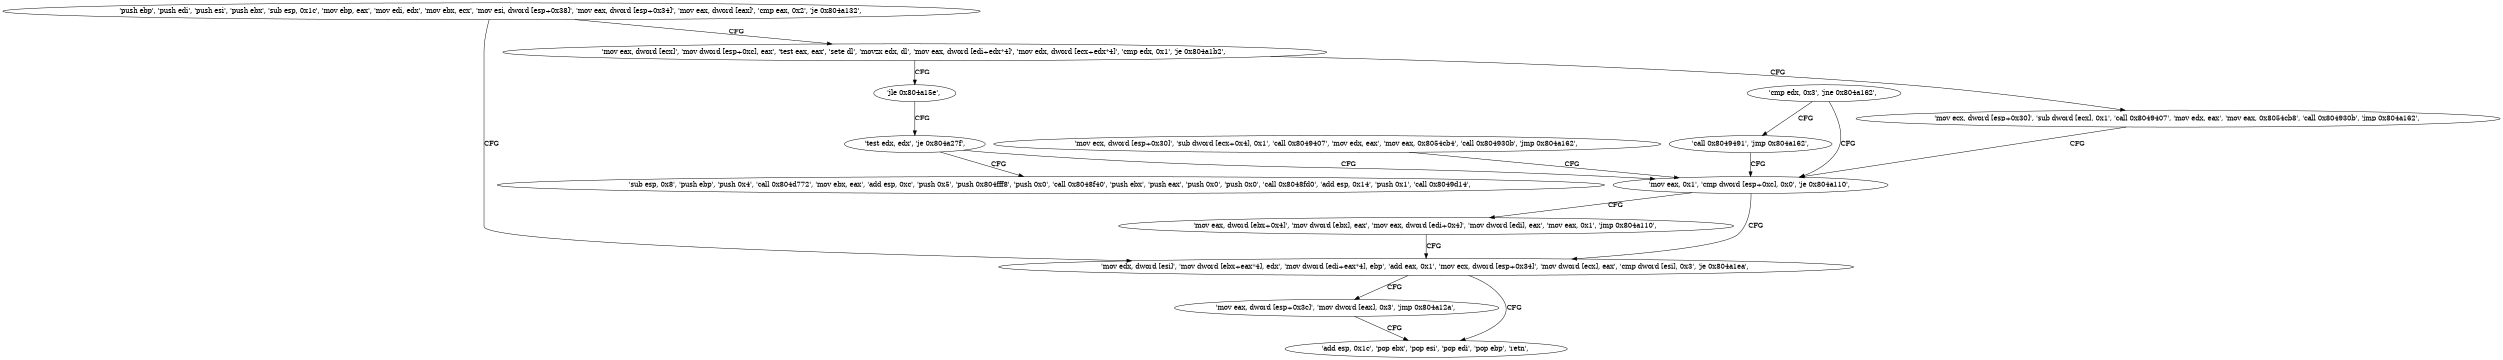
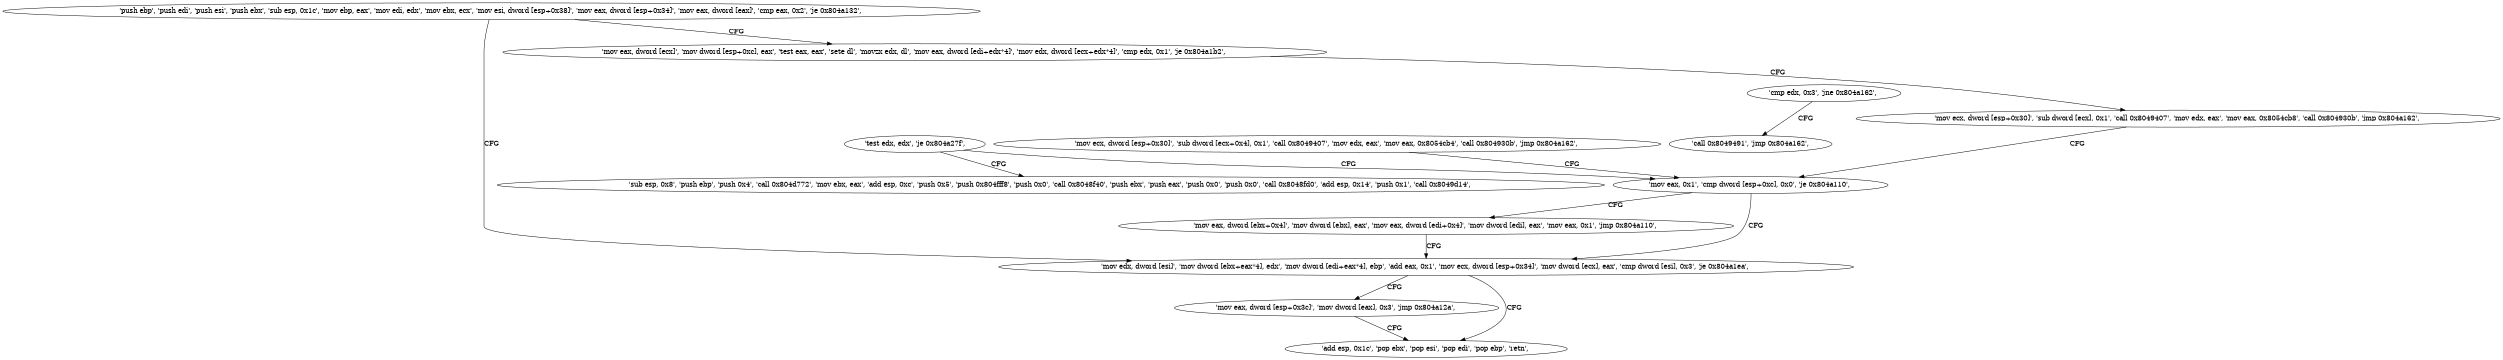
node "'jle 0x804a15e',": removed
edge "'cmp edx, 0x3', 'jne 0x804a162'," -> "'mov eax, 0x1', 'cmp dword [esp+0xc], 0x0', 'je 0x804a110',": removed, label "CFG"
edge "'call 0x8049491', 'jmp 0x804a162'," -> "'mov eax, 0x1', 'cmp dword [esp+0xc], 0x0', 'je 0x804a110',": removed, label "CFG"
